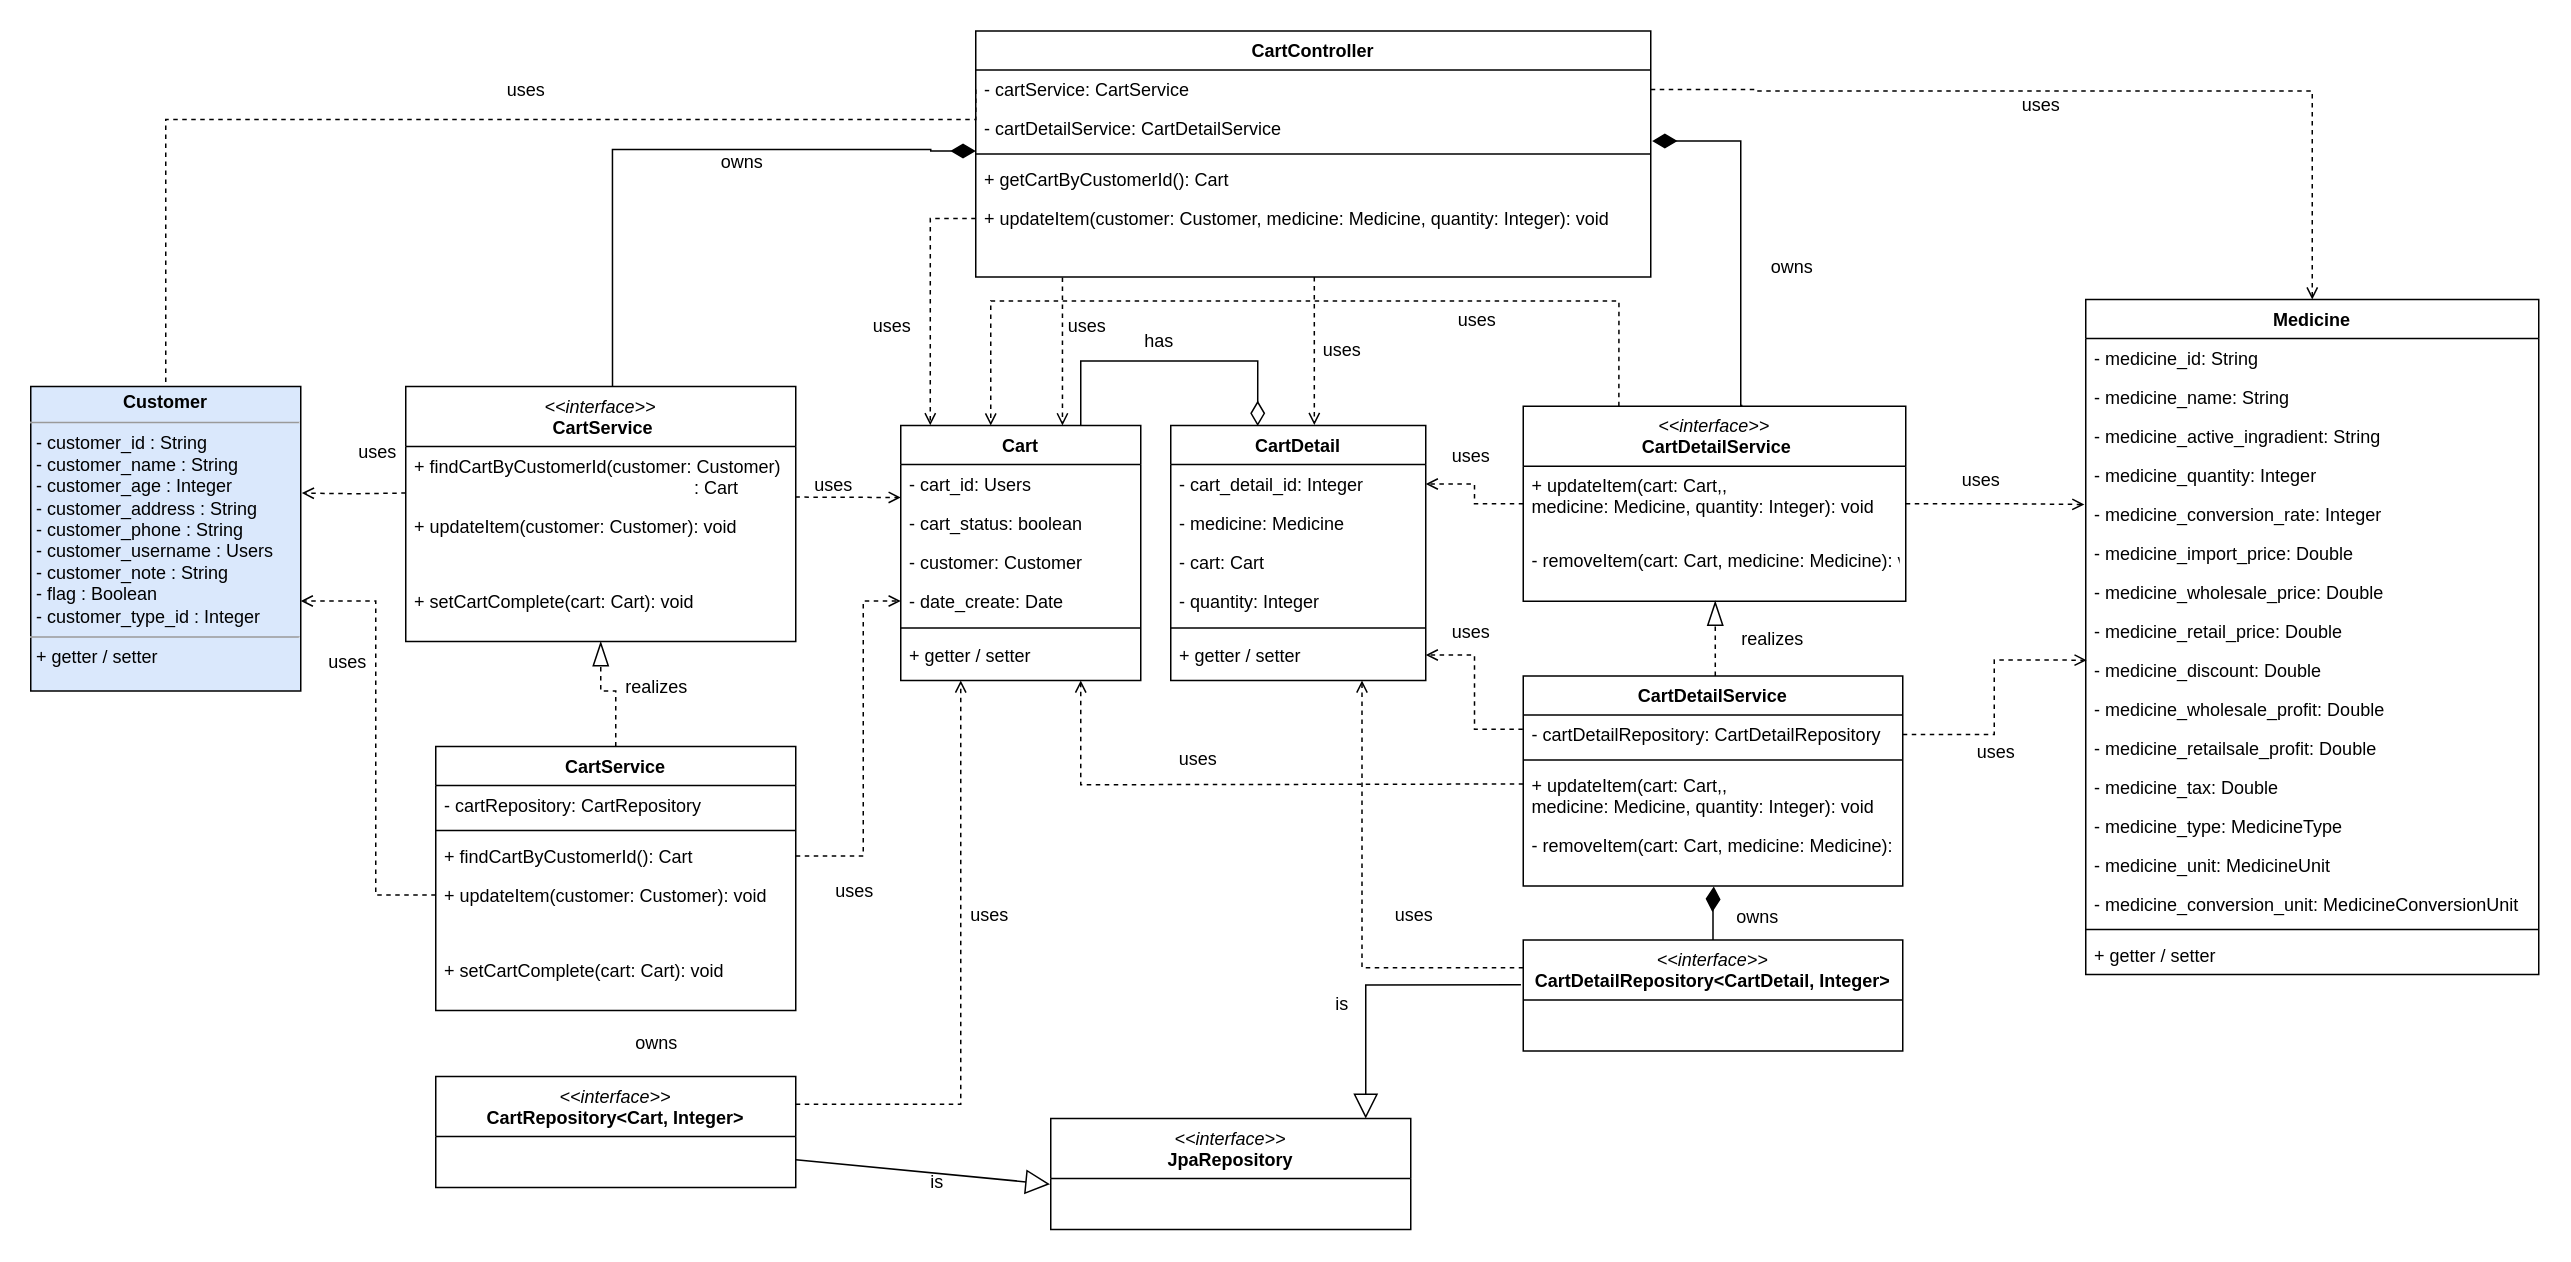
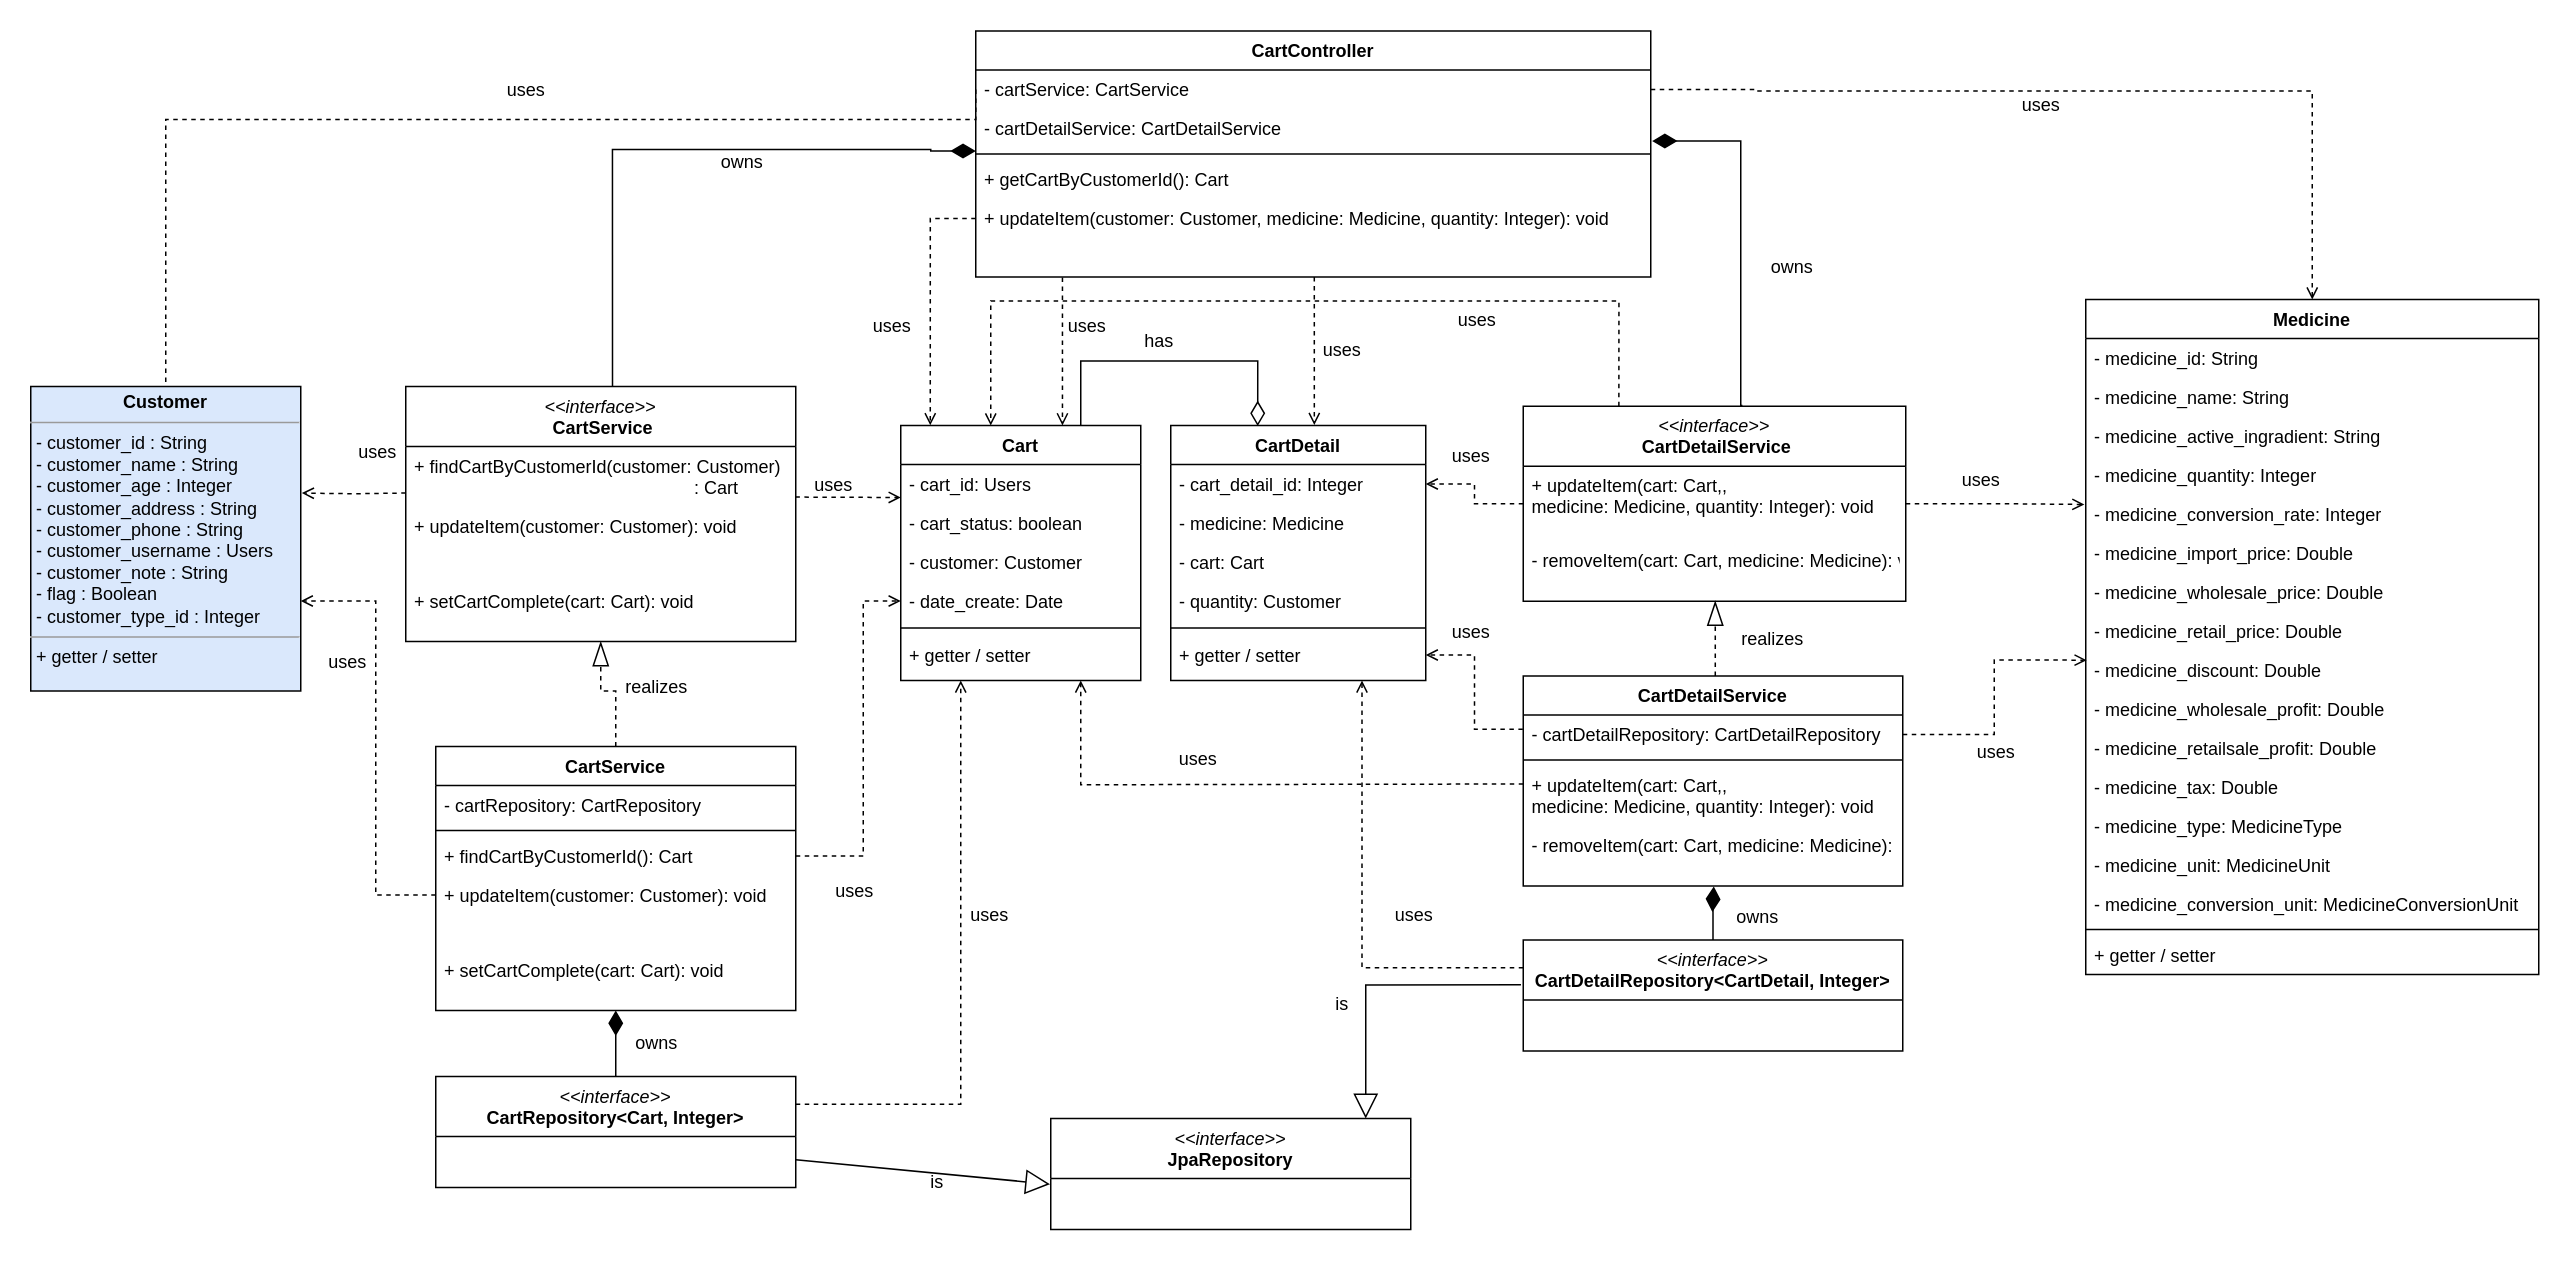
node "- quantity: Integer": label "- quantity: Integer" -> "- quantity: Customer"
edge "<<interface>> CartRepository<Cart, Integer>" -> "CartService": added
